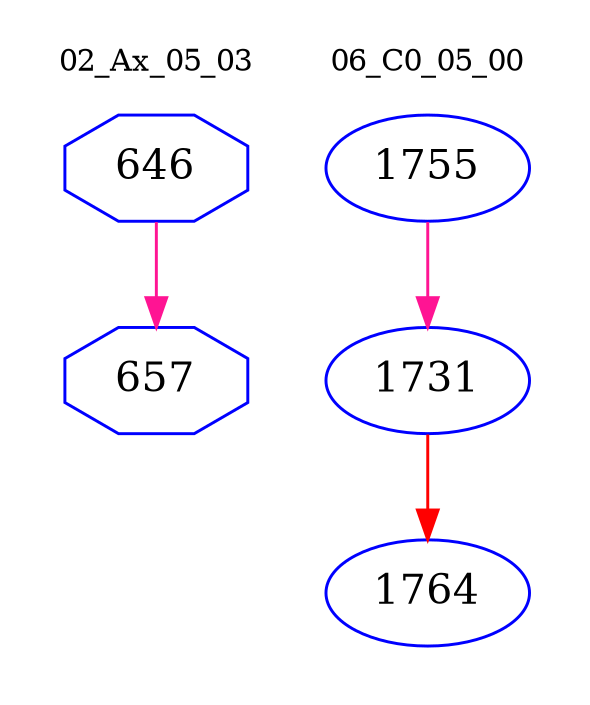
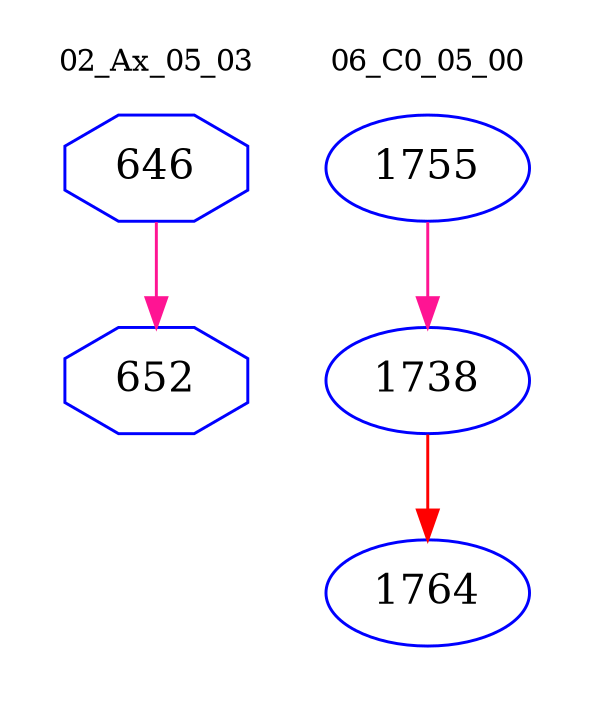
node "657": label "657" -> "652"
node "1731": label "1731" -> "1738"
